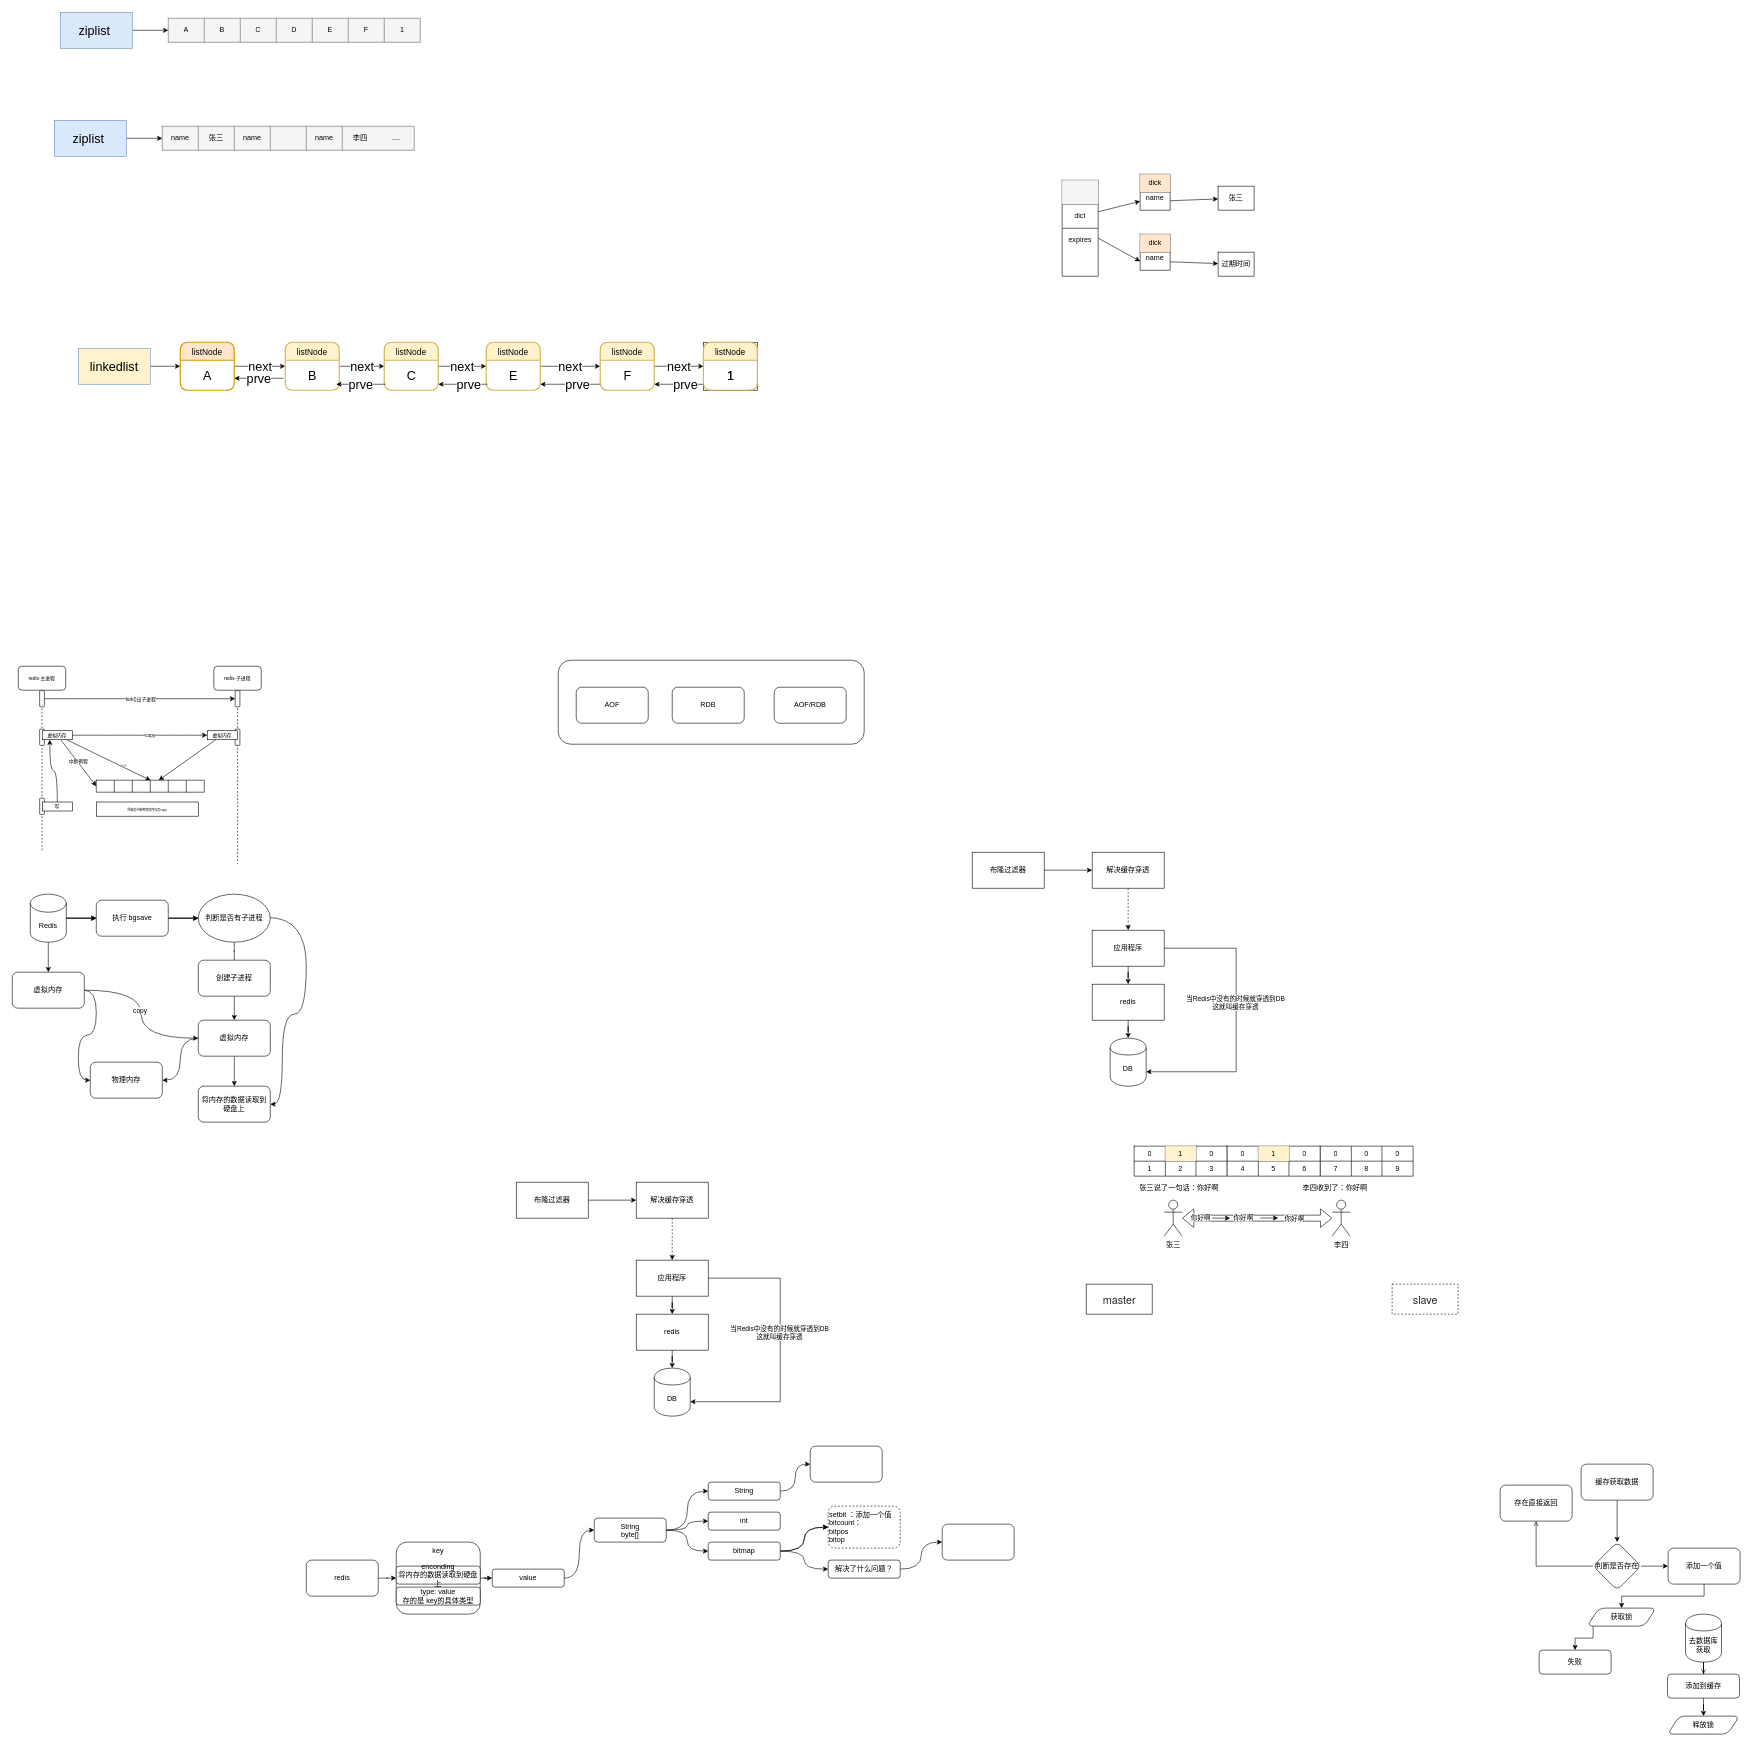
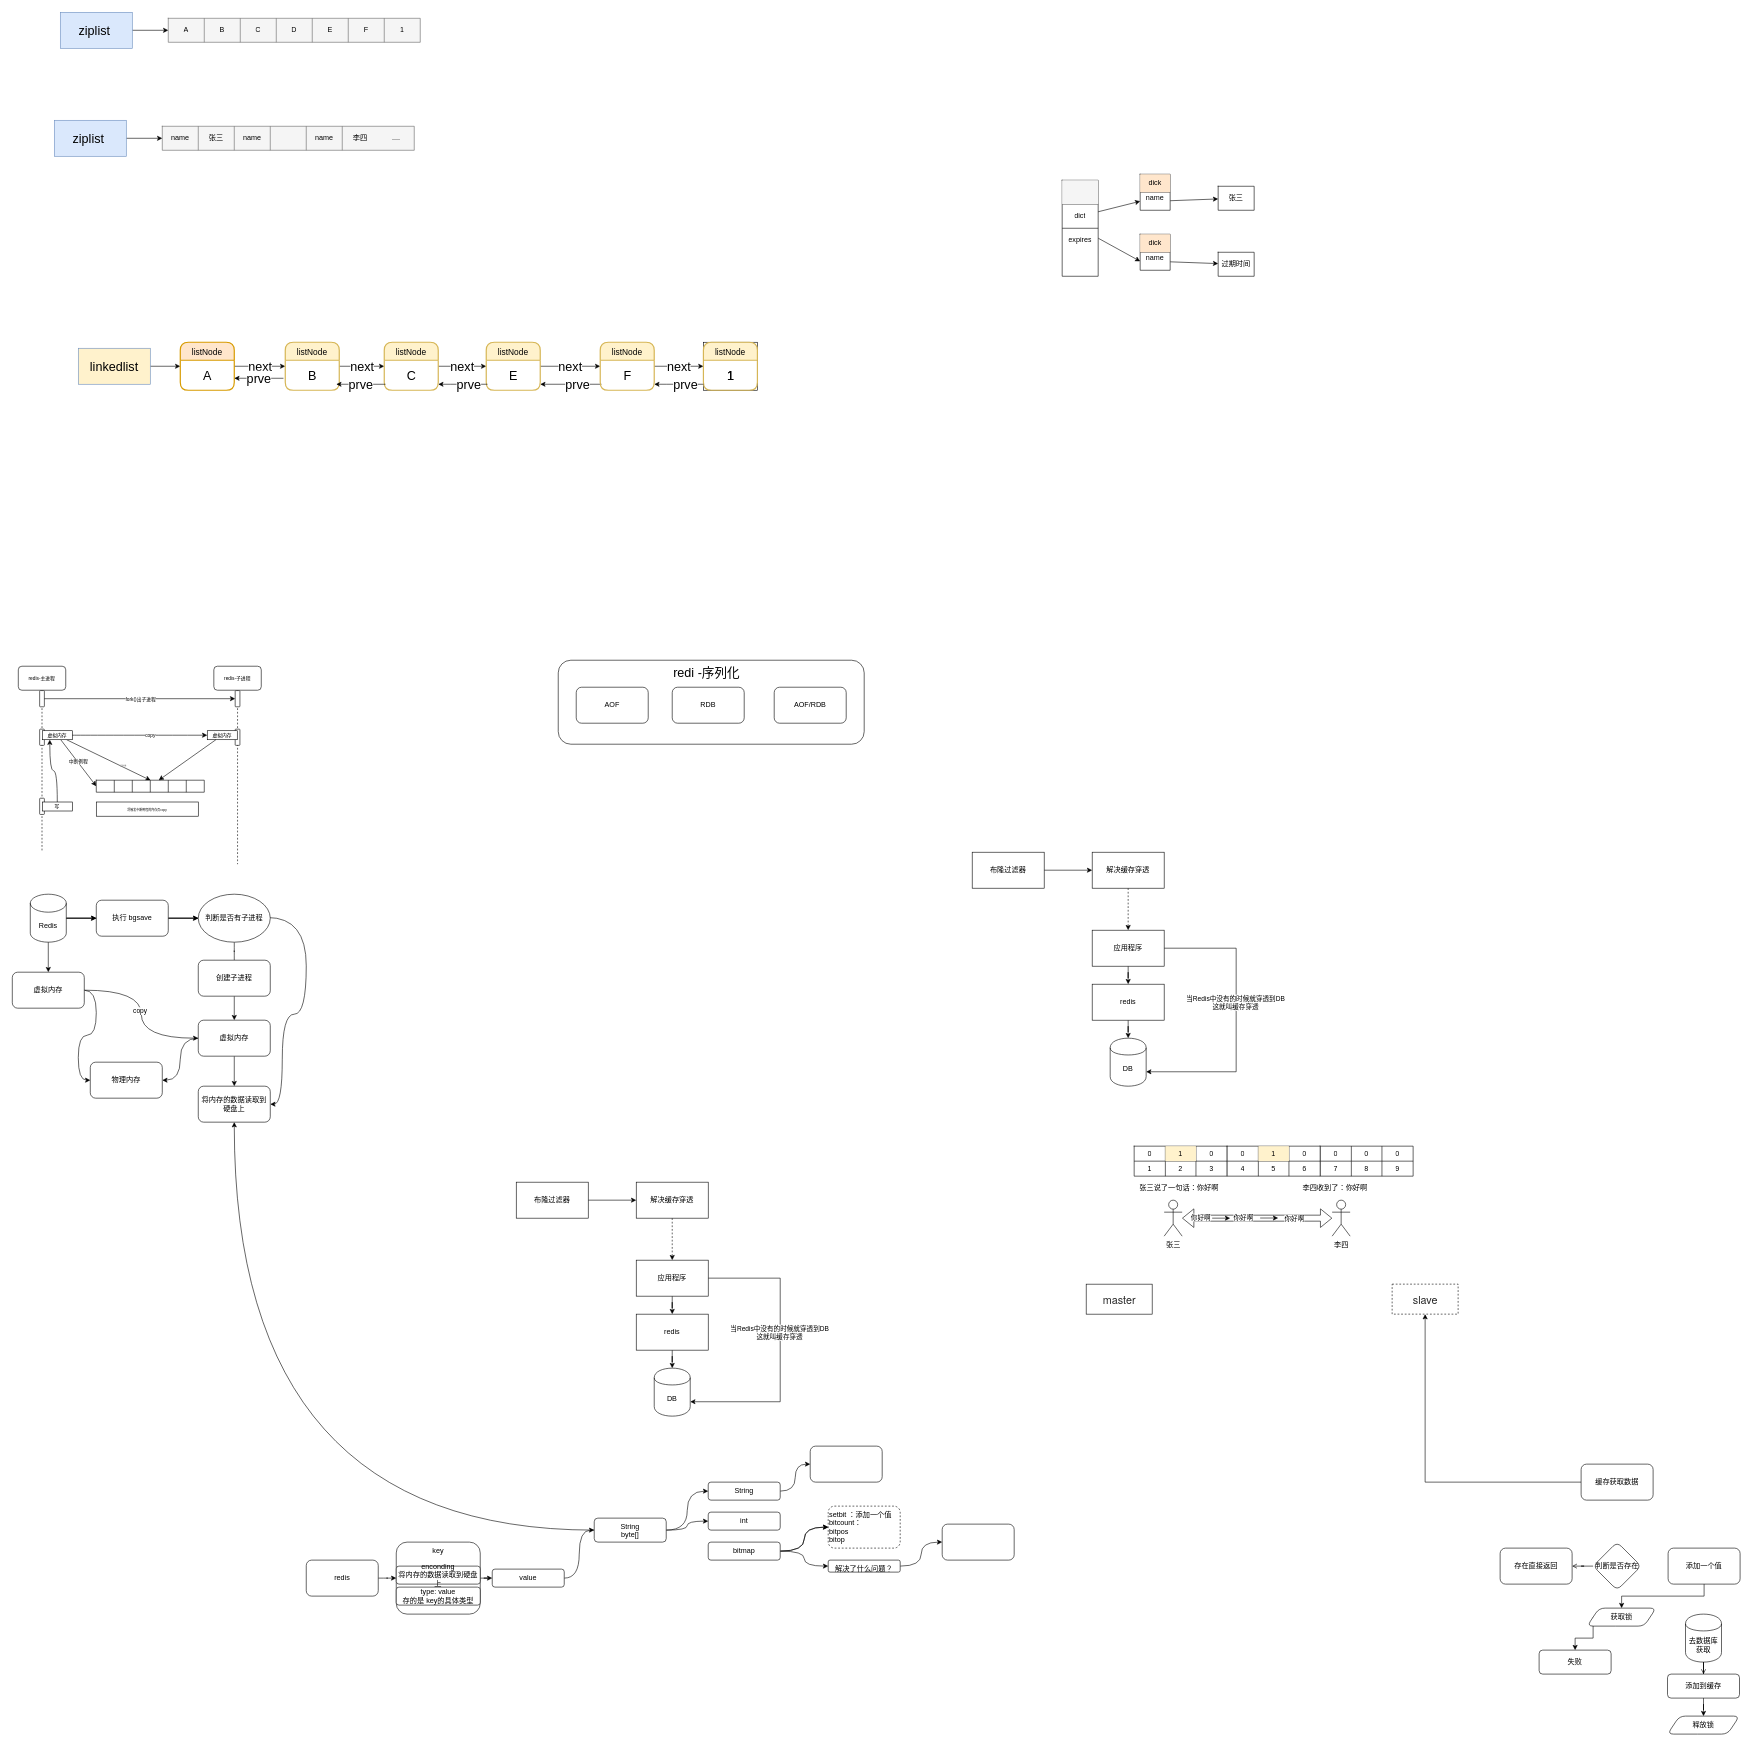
node "redi -序列化": added
node "存在直接返回": moved (1536, 1503) -> (1536, 1566)
edge "缓存获取数据" -> "判断是否存在": now "缓存获取数据" -> "slave"
edge "String byte[]" -> "bitmap": now "String byte[]" -> "将内存的数据读取到硬盘上"
edge "判断是否存在" -> "添加一个值": removed
node "解决了什么问题？": size 72x18 -> 72x12
